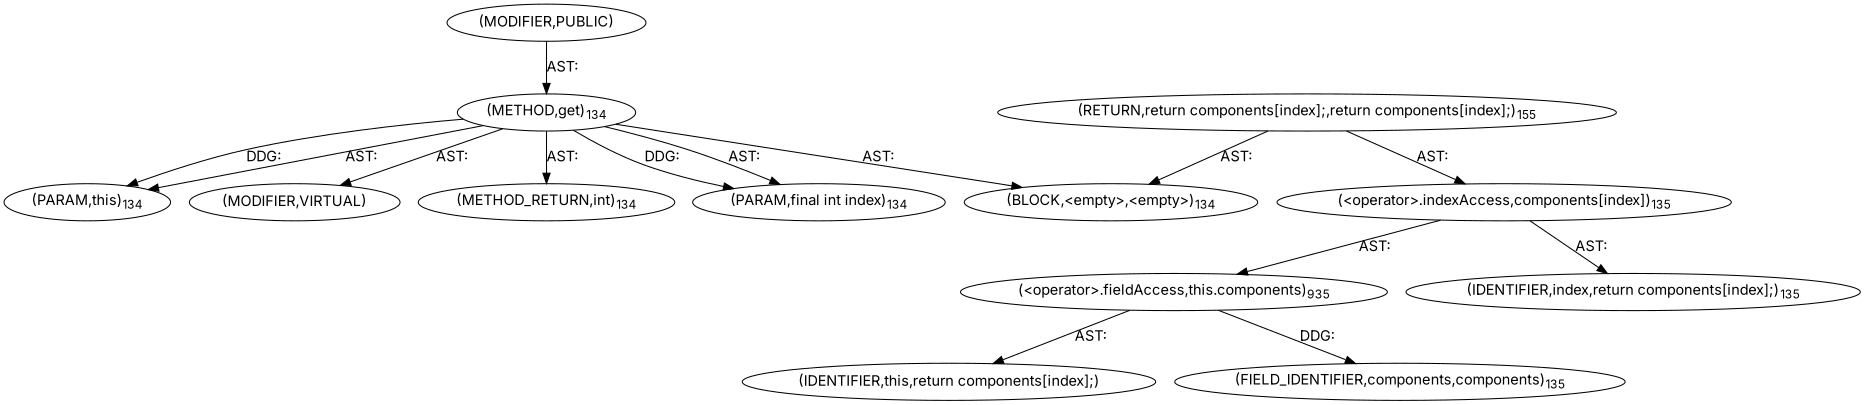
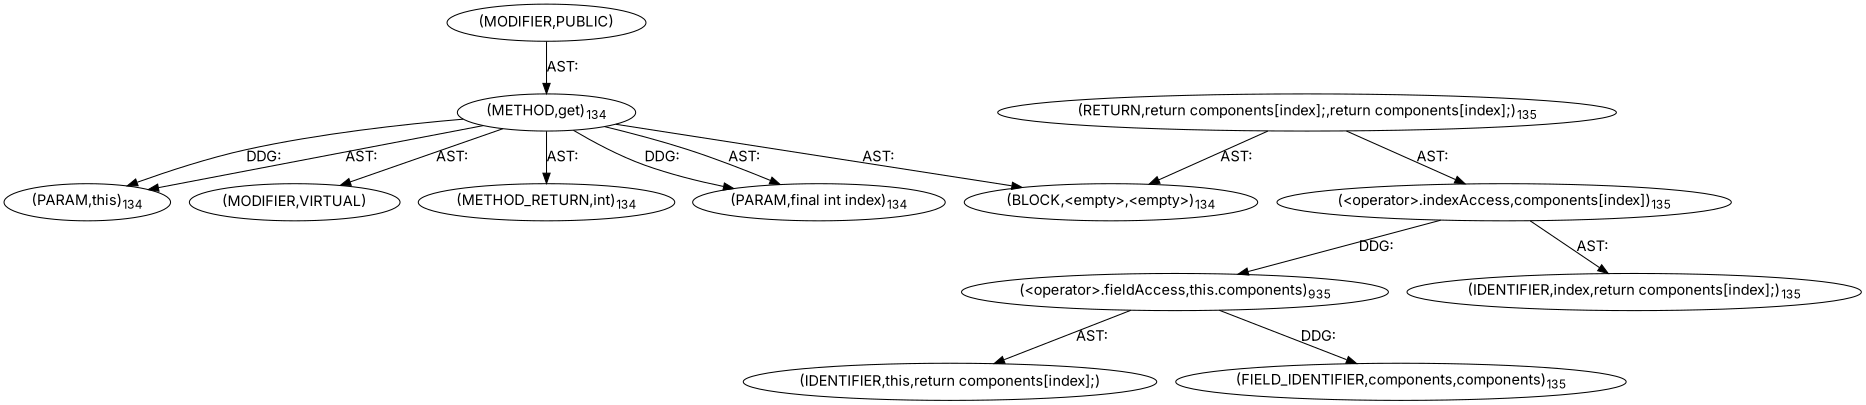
node "(RETURN,return components[index];,return components[index];)": text "155" -> "135"
edge "(<operator>.indexAccess,components[index])" -> "(<operator>.fieldAccess,this.components)": label "AST: " -> "DDG: "
